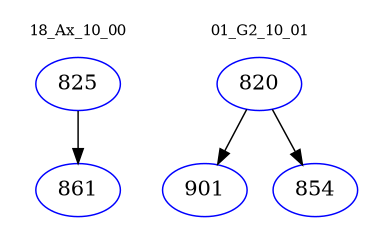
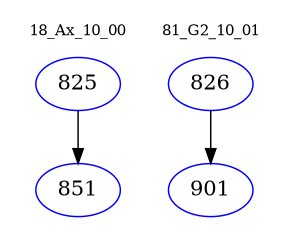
cluster "01_G2_10_01": label "01_G2_10_01" -> "81_G2_10_01"
node "820": label "820" -> "826"
node "861": label "861" -> "851"
node "854": removed
